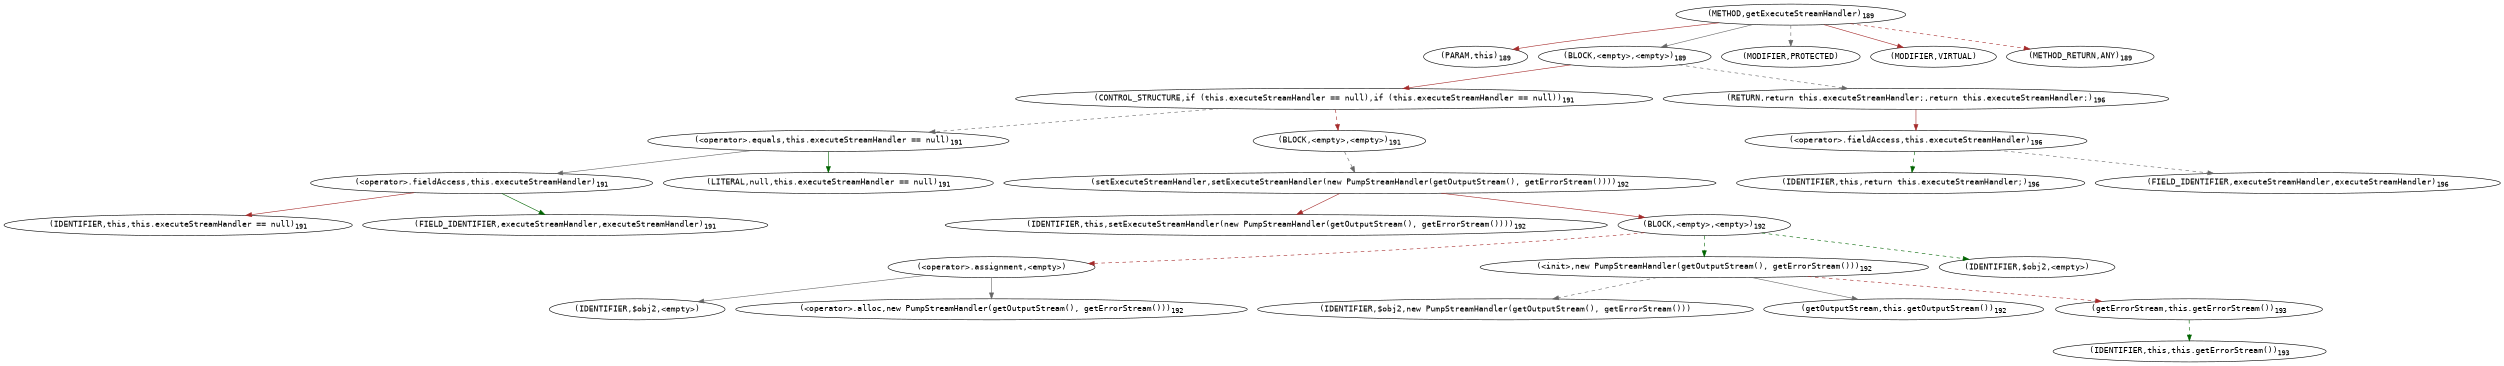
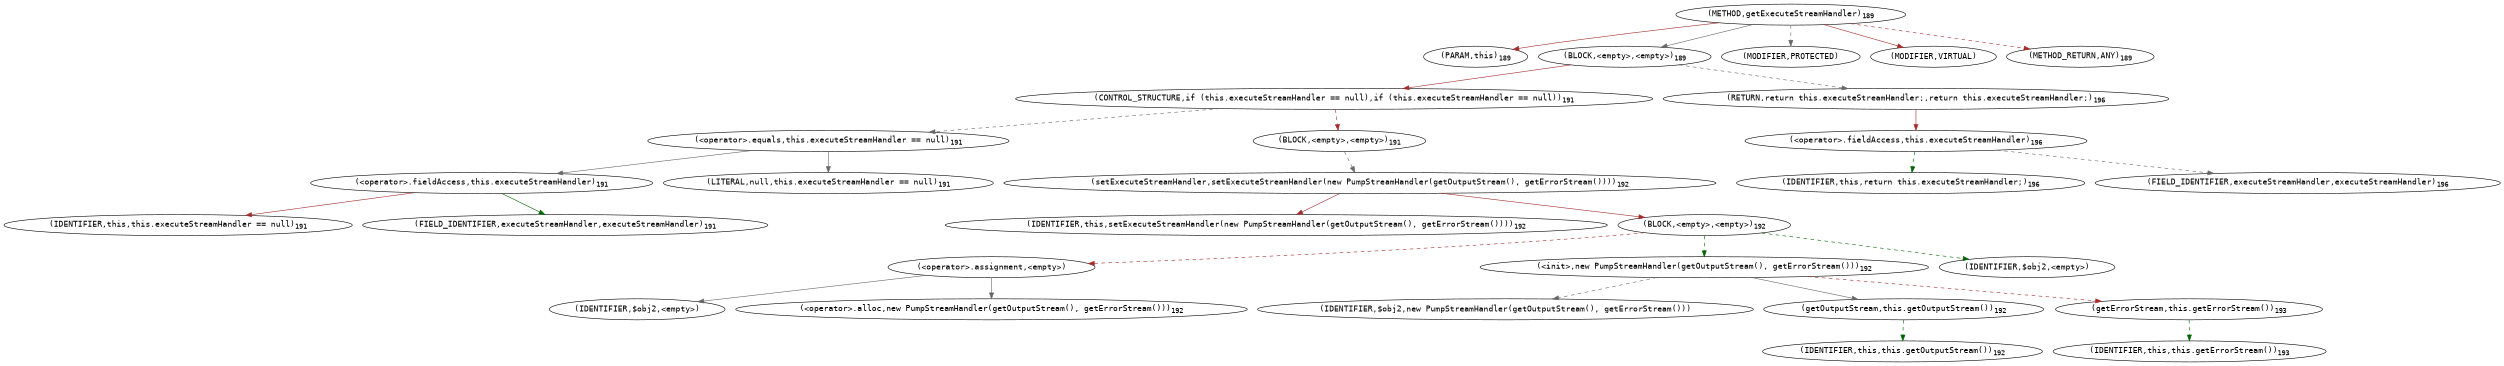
edge "(<operator>.equals,this.executeStreamHandler == null)" -> "(LITERAL,null,this.executeStreamHandler == null)": color darkgreen -> gray40
node "(IDENTIFIER,this,this.getOutputStream())": added
